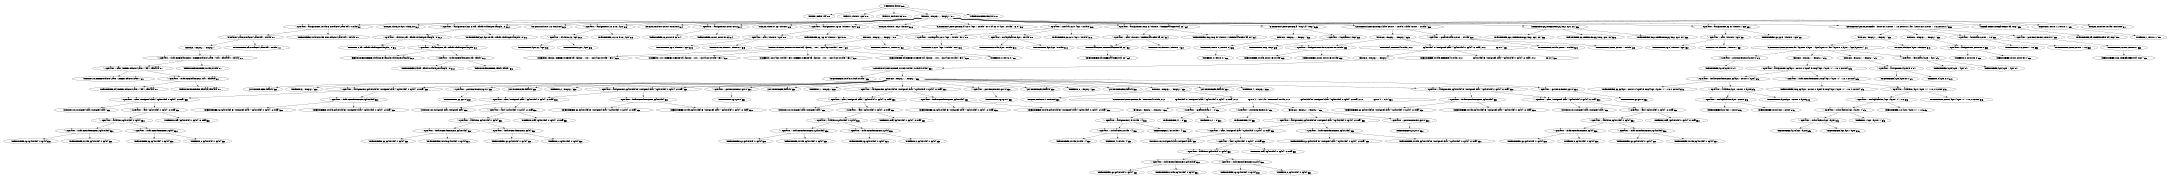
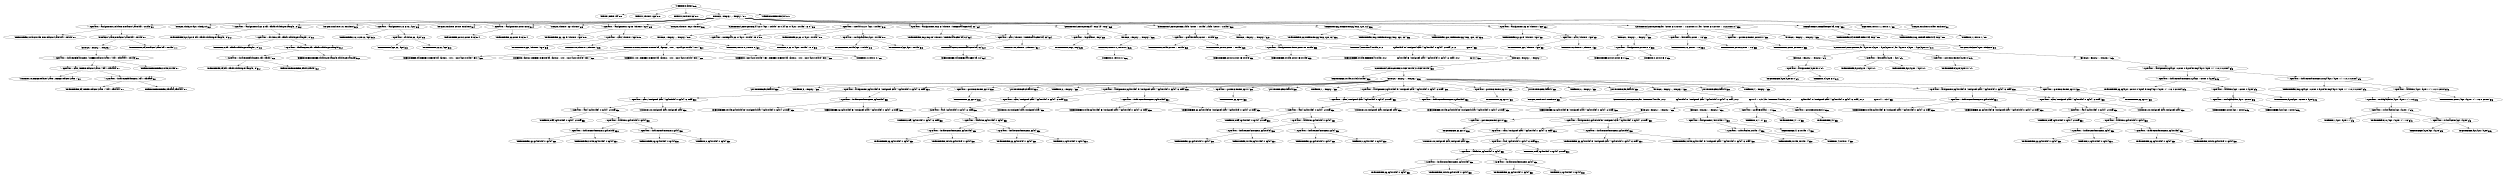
edge "(IDENTIFIER,count,count++)" -> "(IDENTIFIER,tmp,_TIFFfreeExt(tif, tmp))": now "(_TIFFfreeExt,_TIFFfreeExt(tif, tmp))" -> "(IDENTIFIER,tmp,_TIFFfreeExt(tif, tmp))"
edge "(<operator>.multiplication,(bps - byte - 1) * wc)" -> "(IDENTIFIER,wc,(bps - byte - 1) * wc)": now "(<operator>.subtraction,bps - byte - 1)" -> "(IDENTIFIER,wc,(bps - byte - 1) * wc)"
